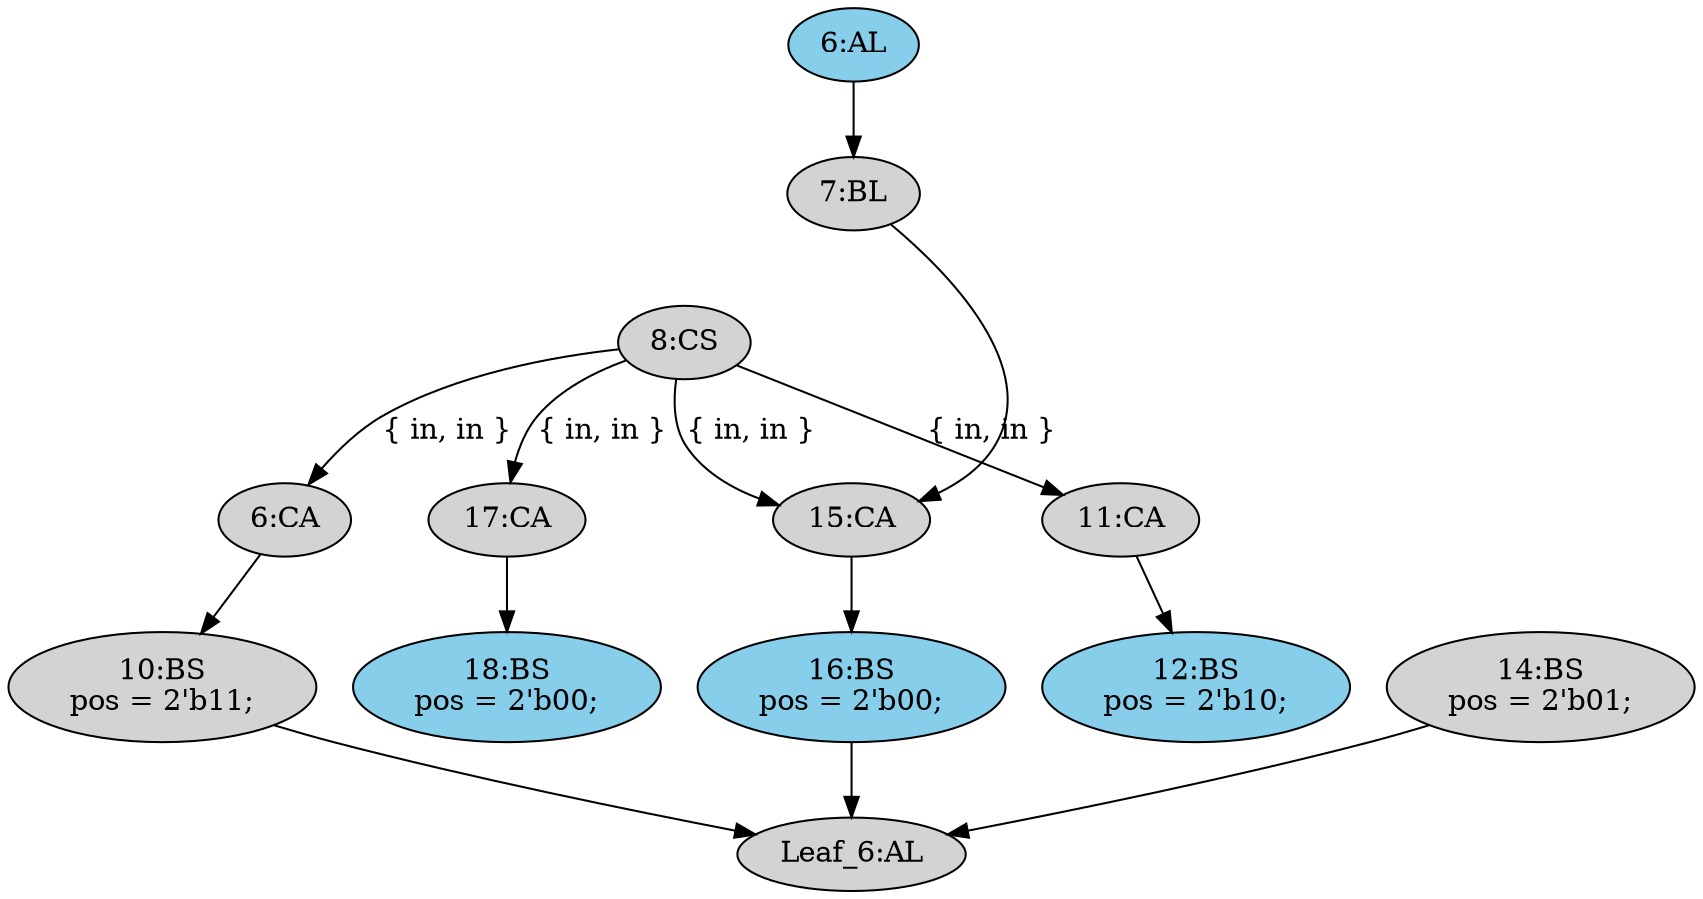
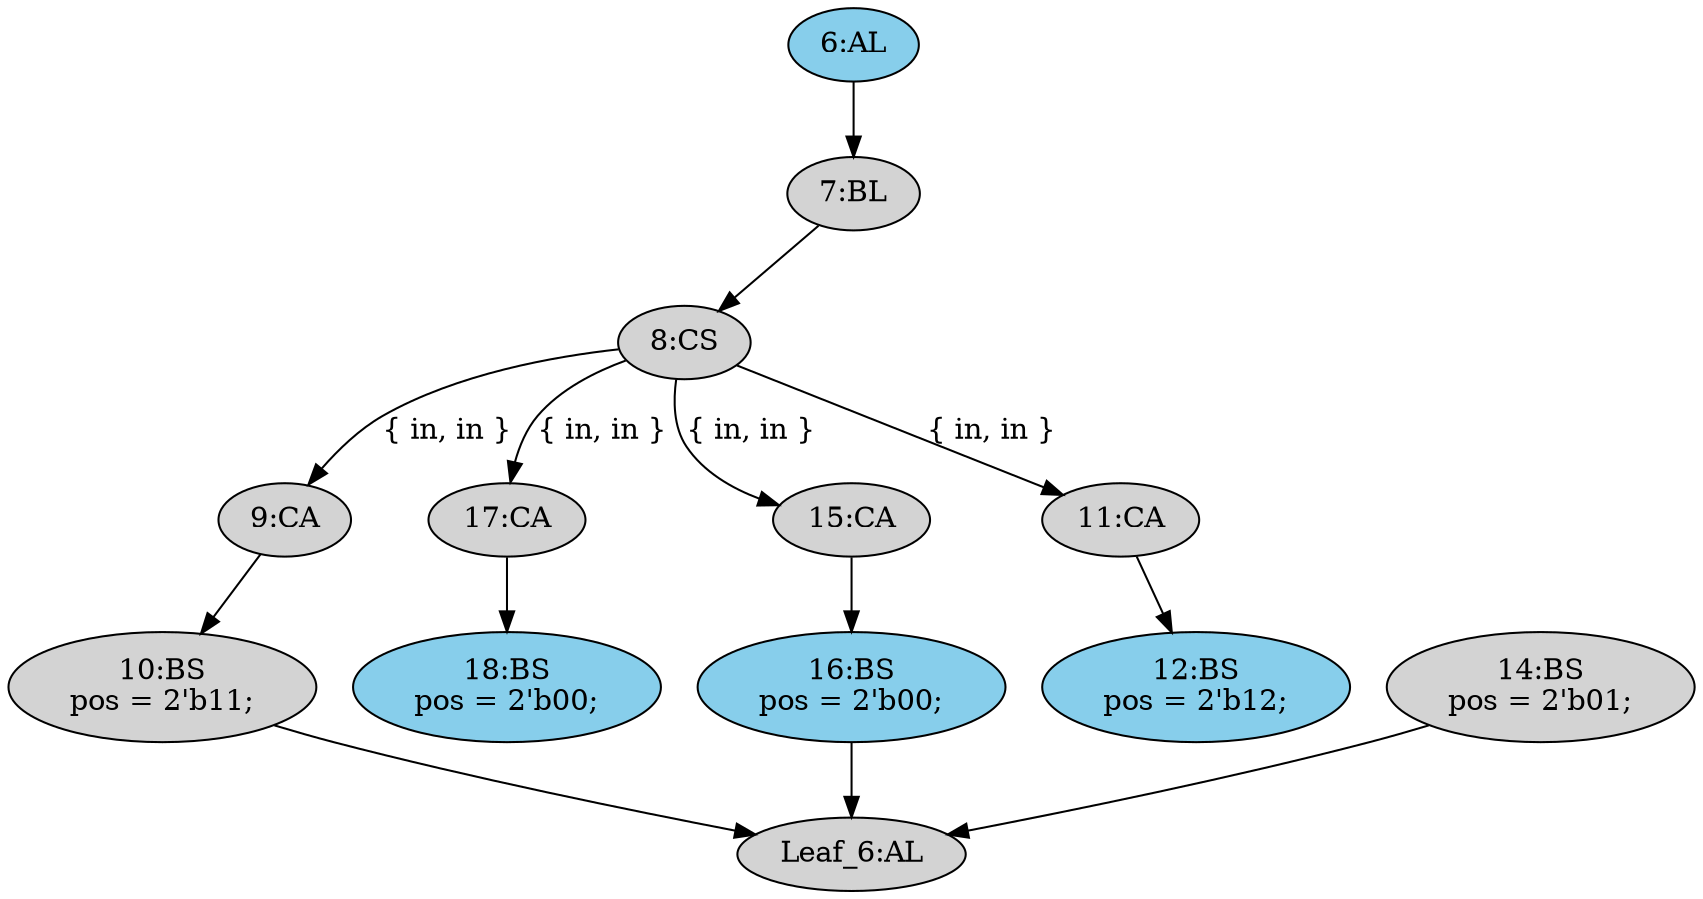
edge "7:BL" -> "15:CA": now "7:BL" -> "8:CS"
node "6:CA": label "6:CA" -> "9:CA"
node "12:BS pos = 2'b10;": label "12:BS pos = 2'b10;" -> "12:BS pos = 2'b12;"
